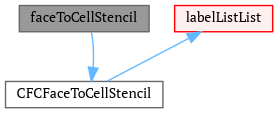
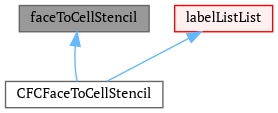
edge "faceToCellStencil" -> "CFCFaceToCellStencil": reversed
